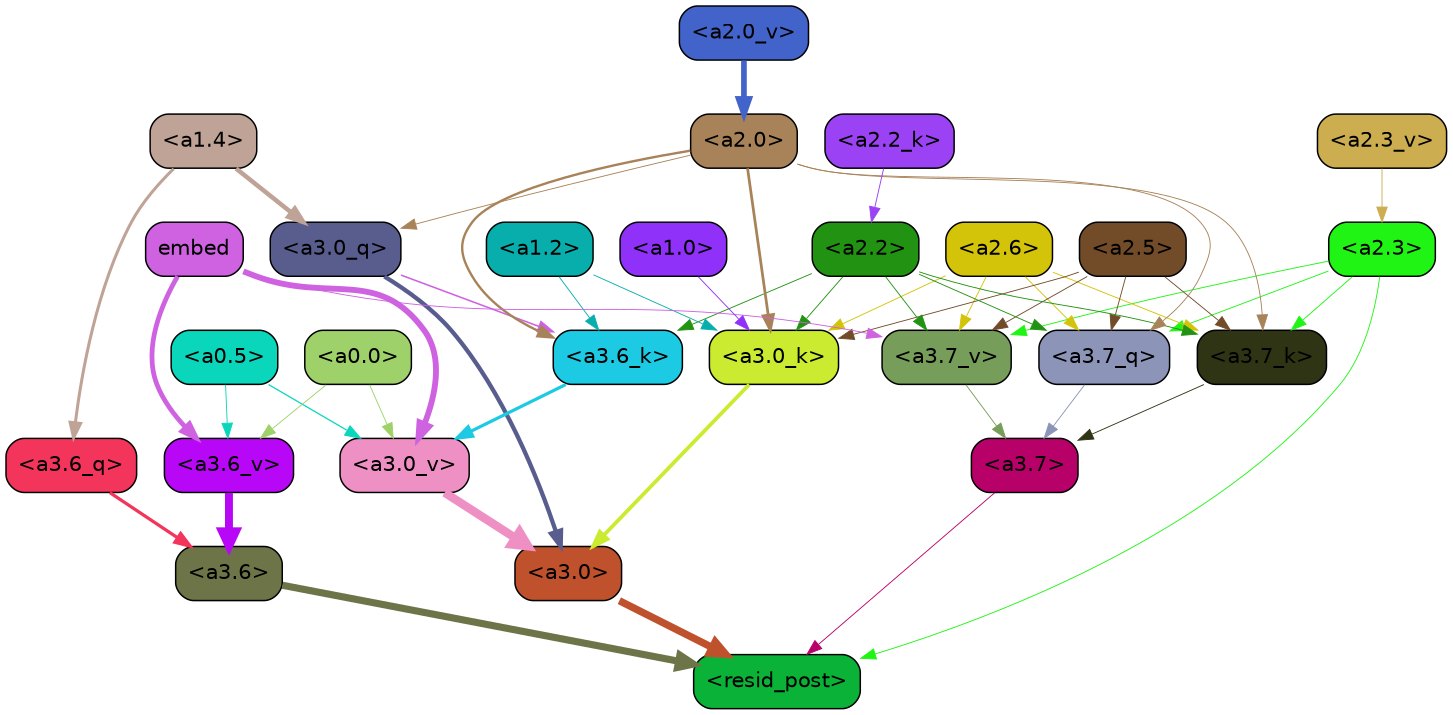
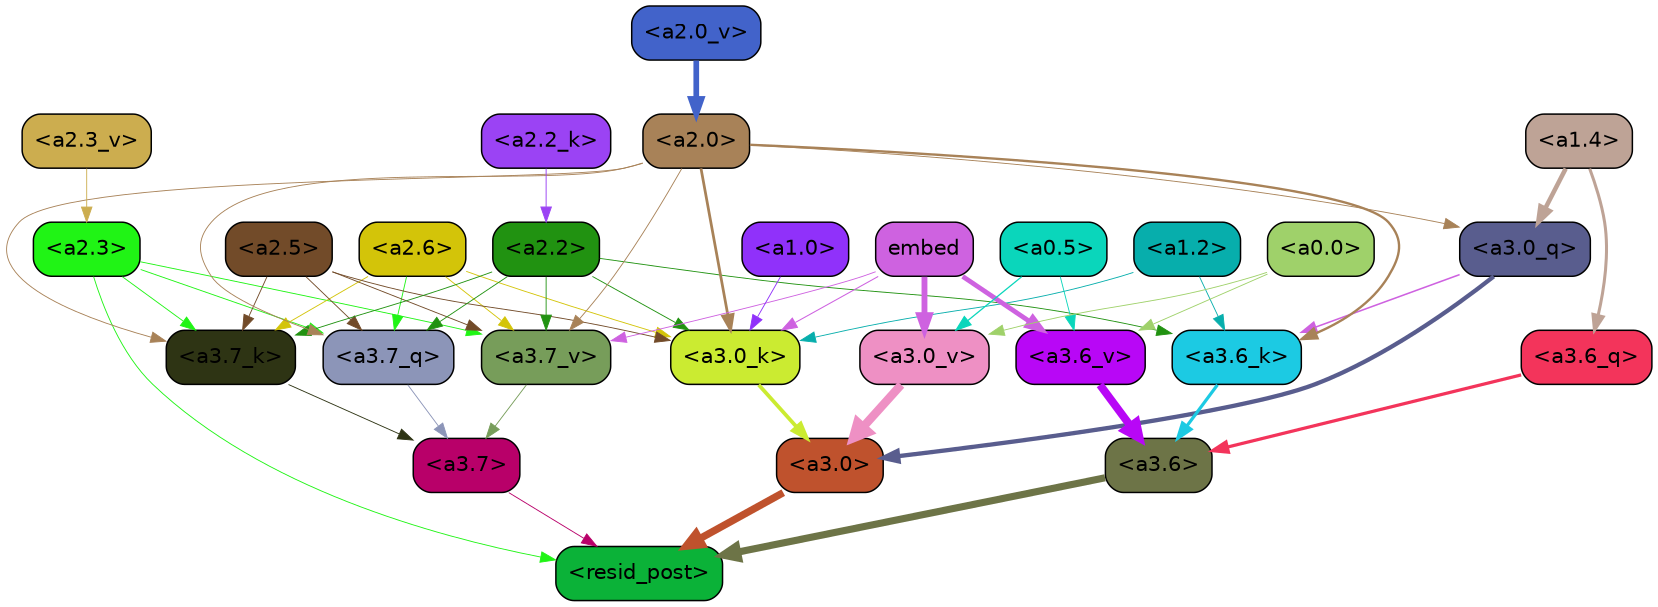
edge "<a2.0>" -> "<a3.7_v>": added
edge "<a2.6>" -> "<a3.7_q>": color #d3c409 -> #20f415
edge "embed" -> "<a3.0_k>": added
edge "<a3.6_k>" -> "<a3.0_v>": now "<a3.6_k>" -> "<a3.6>"
